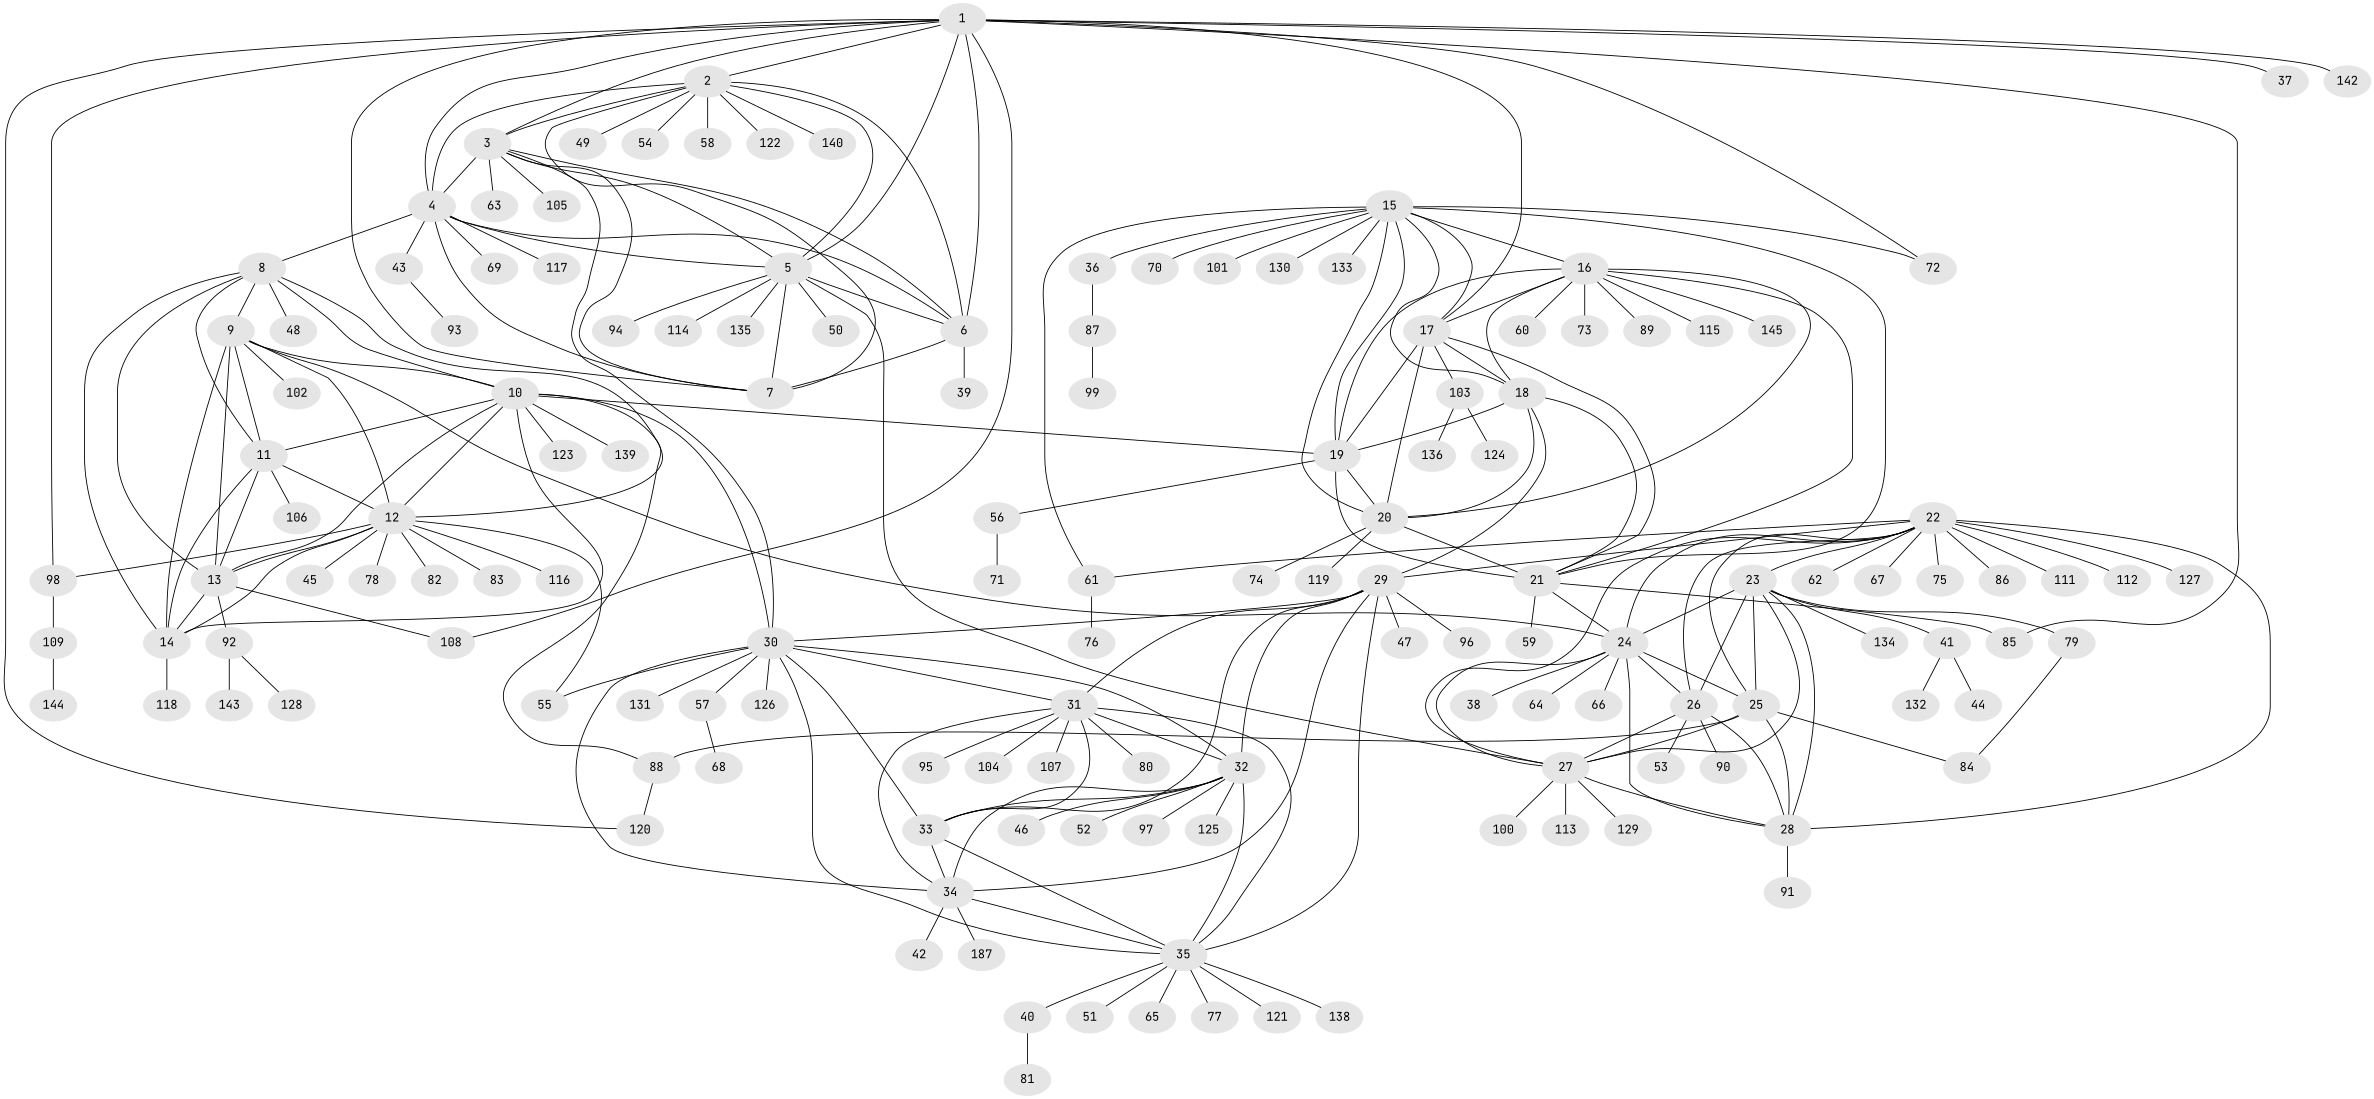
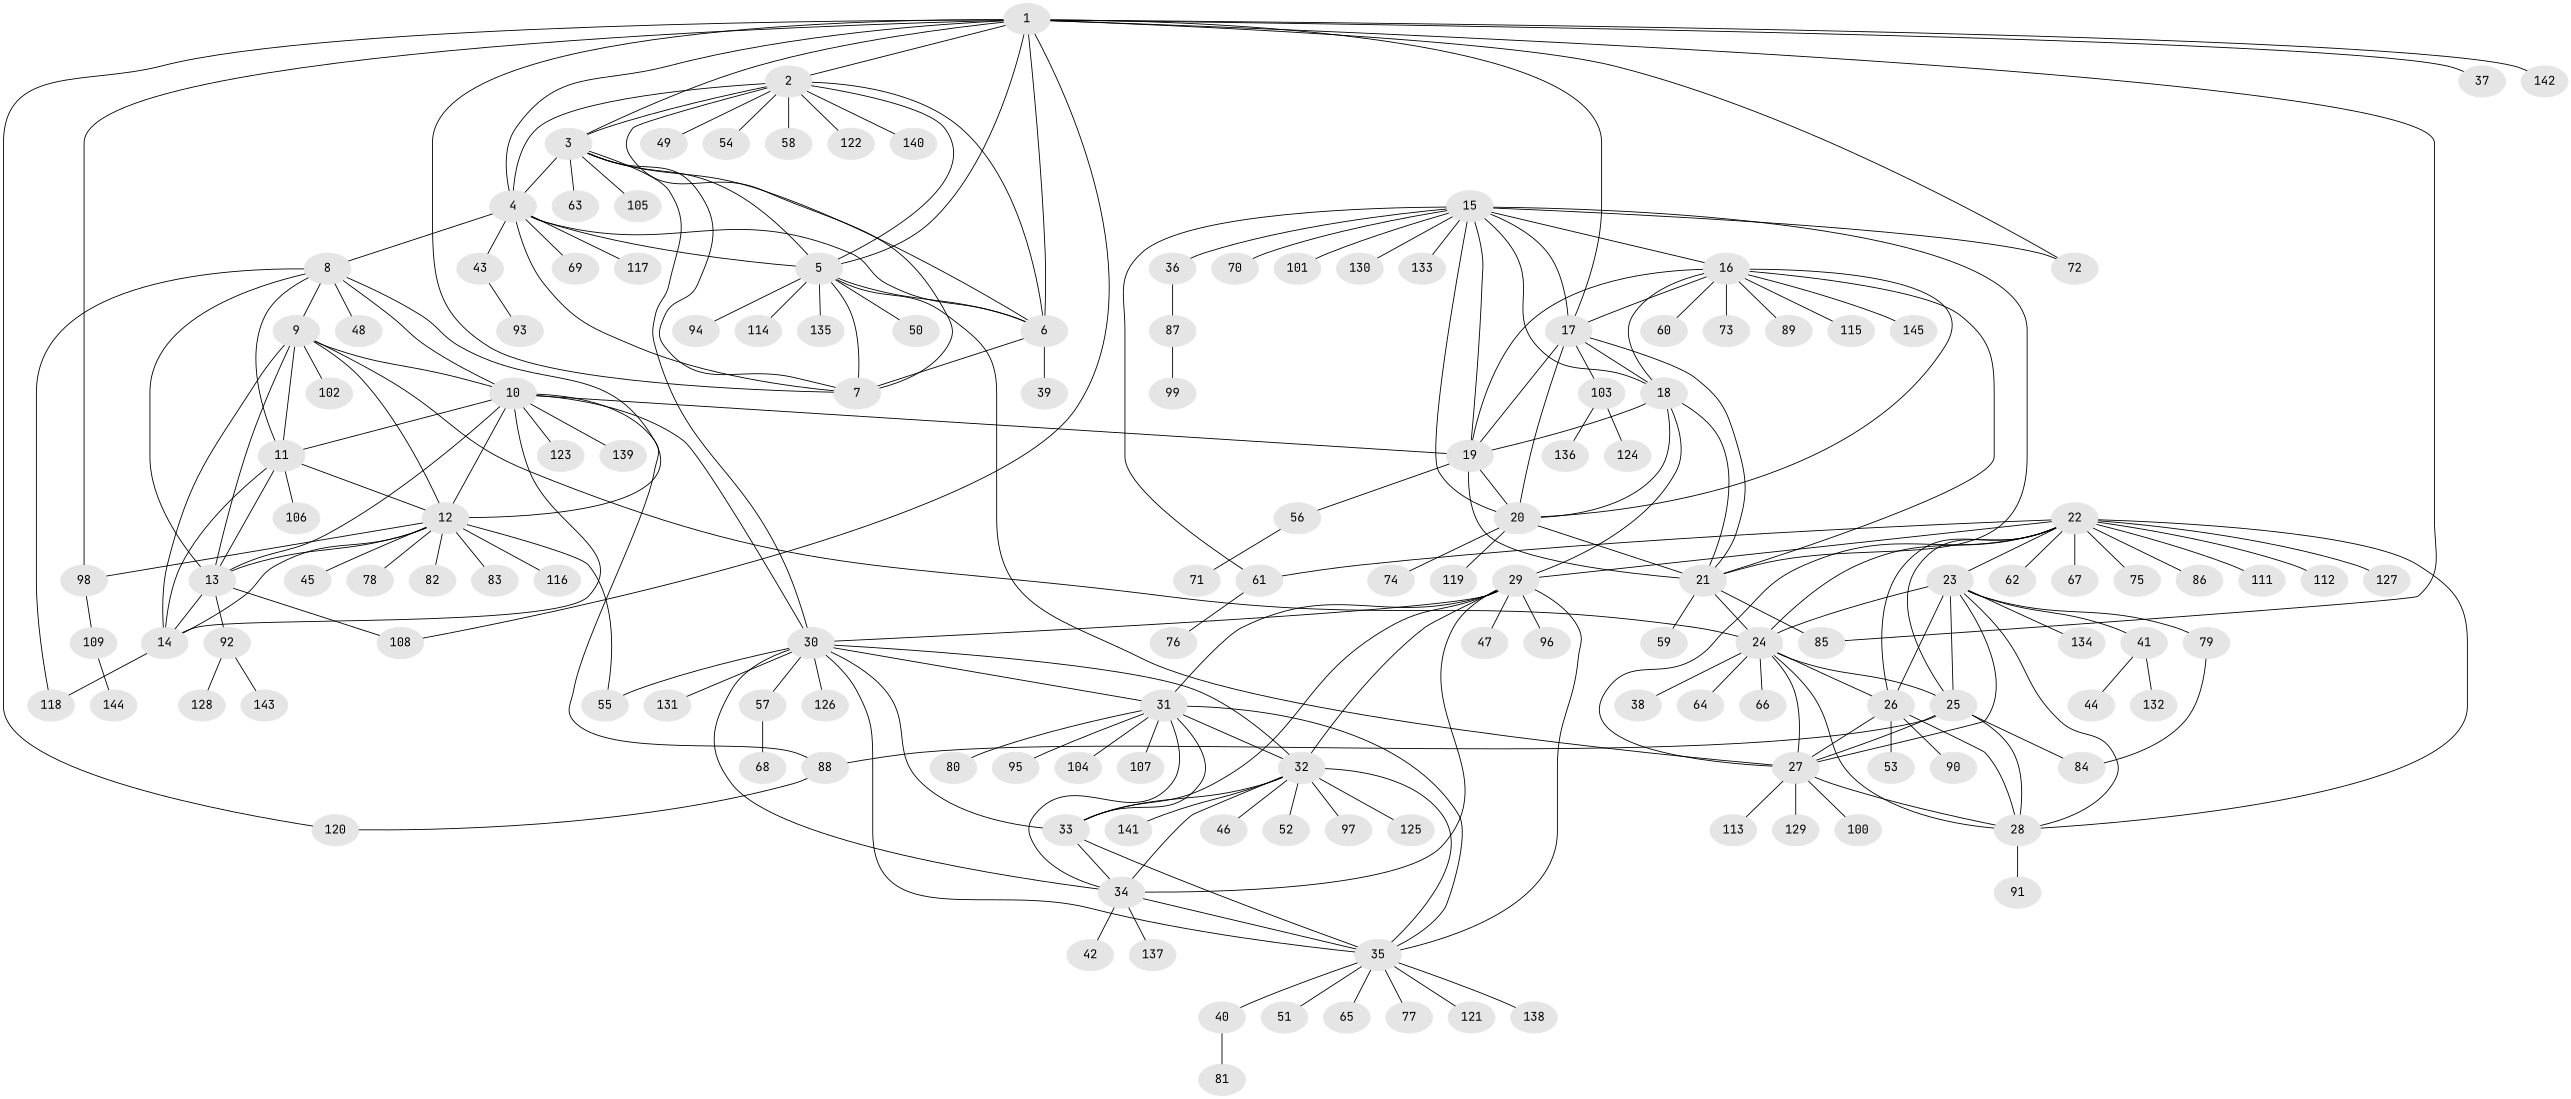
edge "8" -- "14": now "8" -- "118"
node "141": added
node "187": label "187" -> "137"
